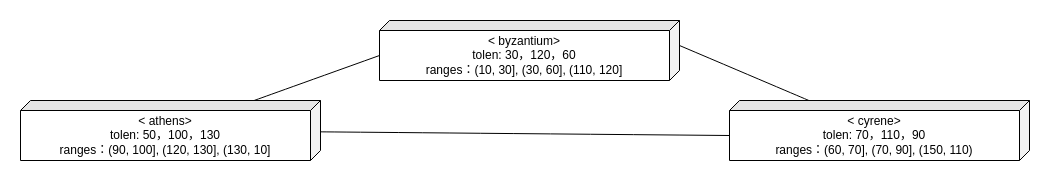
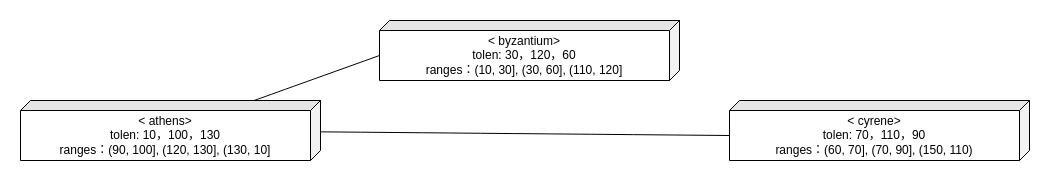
edge "< byzantium> tolen: 30，120，60 ranges：(10, 30], (30, 60], (110, 120]" -- "< cyrene> tolen: 70，110，90 ranges：(60, 70], (70, 90], (150, 110)": removed
node "< athens> tolen: 50，100，130 ranges：(90, 100], (120, 130], (130, 10]": label "< athens> tolen: 50，100，130 ranges：(90, 100], (120, 130], (130, 10]" -> "< athens> tolen: 10，100，130 ranges：(90, 100], (120, 130], (130, 10]"
